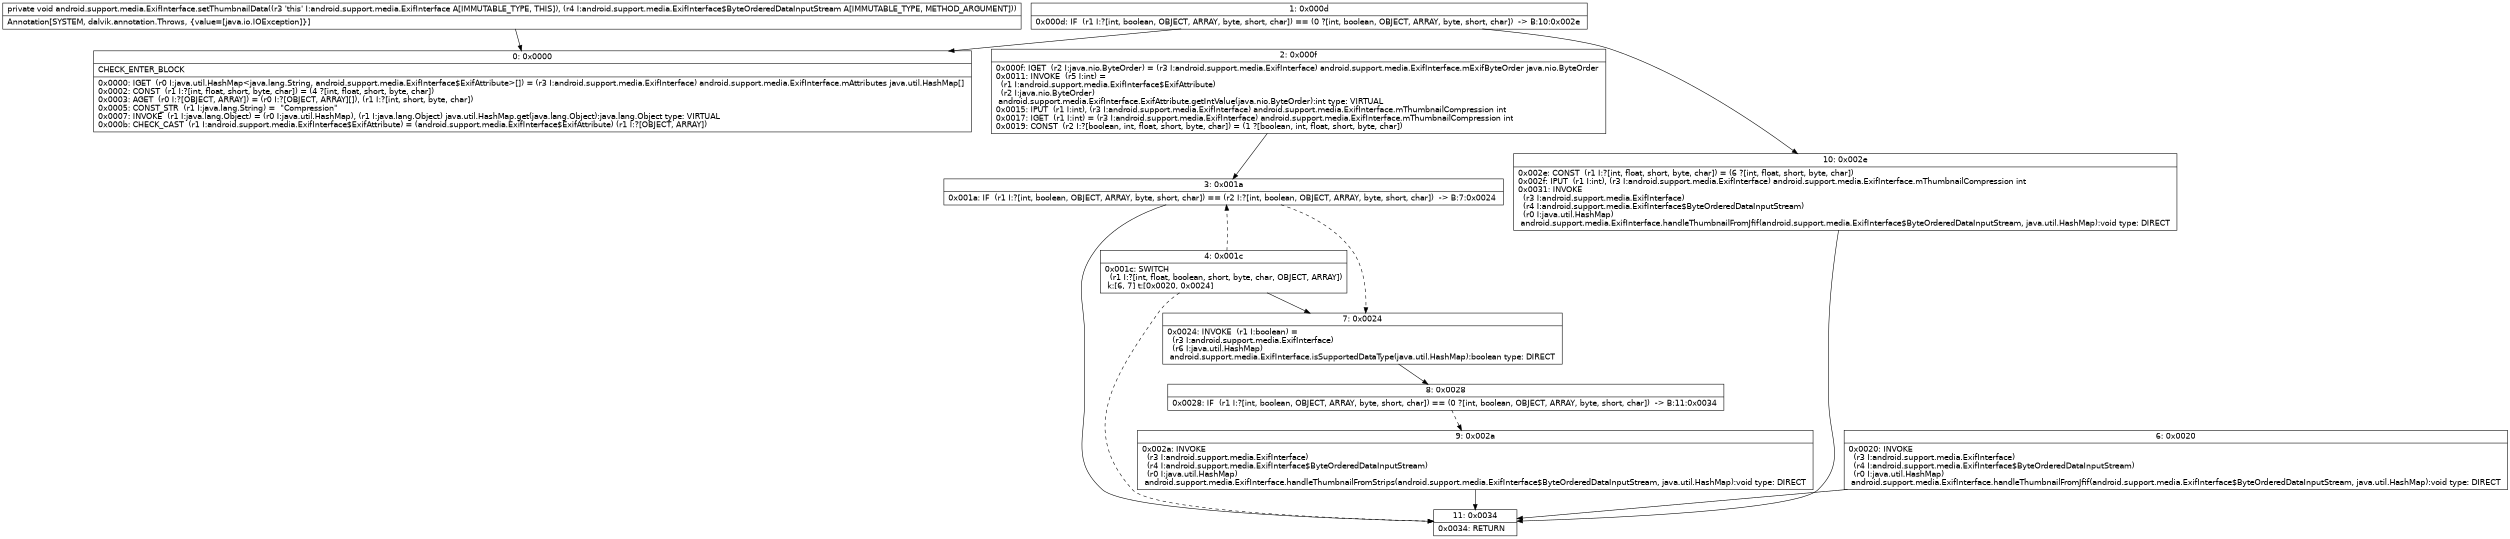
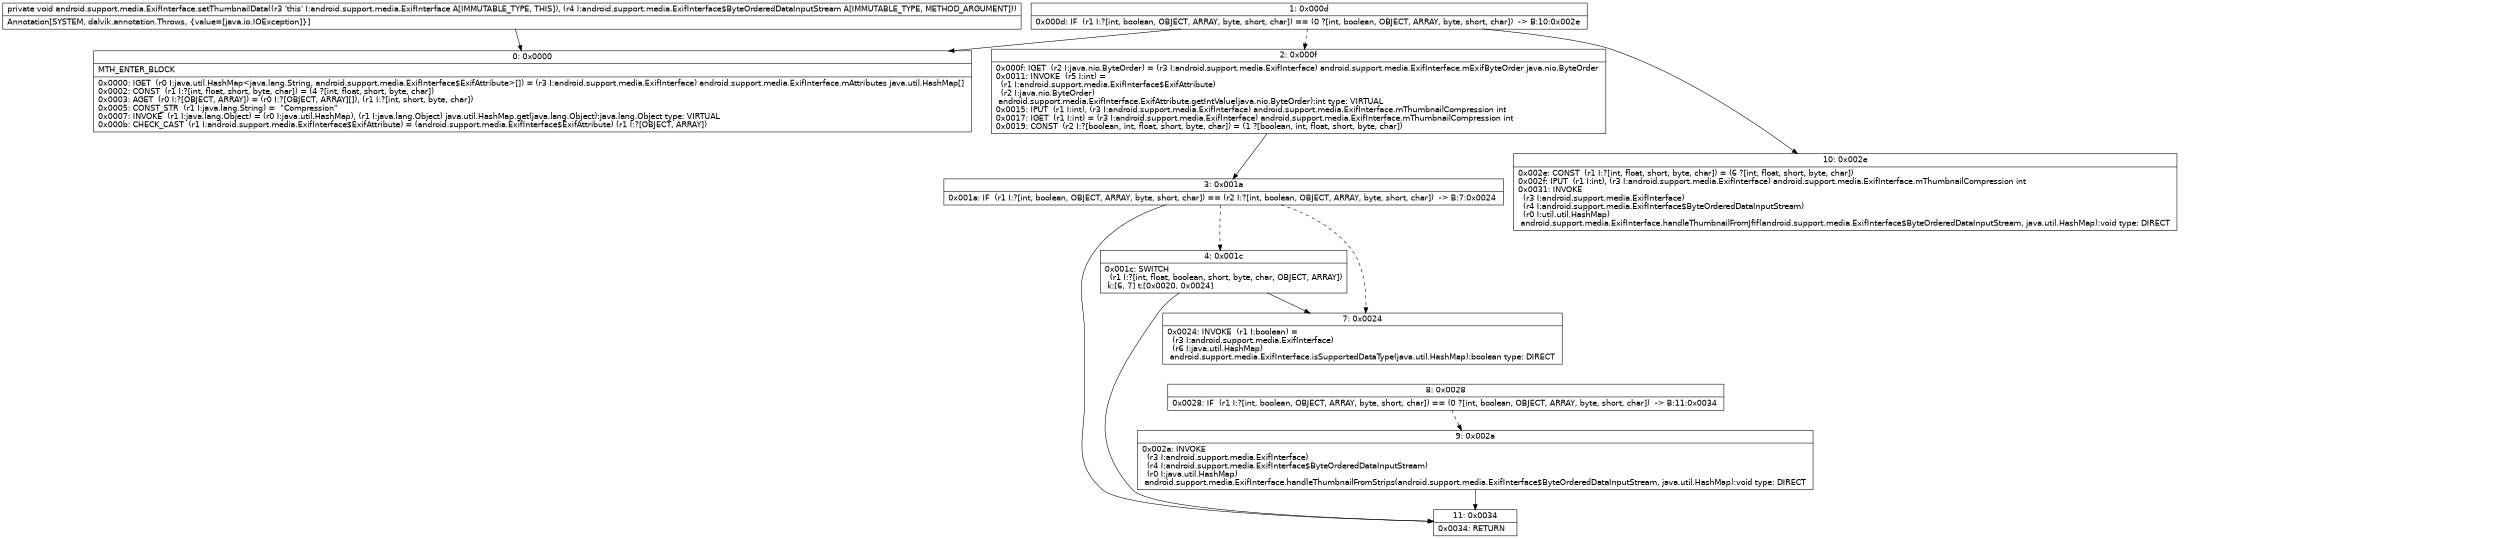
edge "1: 0x000d" -> "2: 0x000f": added
node "0: 0x0000": text "CHECK_ENTER_BLOCK" -> "MTH_ENTER_BLOCK"
node "10: 0x002e": text "(r0 I:java.util.HashMap)" -> "(r0 I:util.util.HashMap)"
edge "4: 0x001c" -> "3: 0x001a": reversed
edge "7: 0x0024" -> "8: 0x0028": removed
node "6: 0x0020": removed
edge "10: 0x002e" -> "11: 0x0034": removed
edge "4: 0x001c" -> "11: 0x0034": style dashed -> solid
